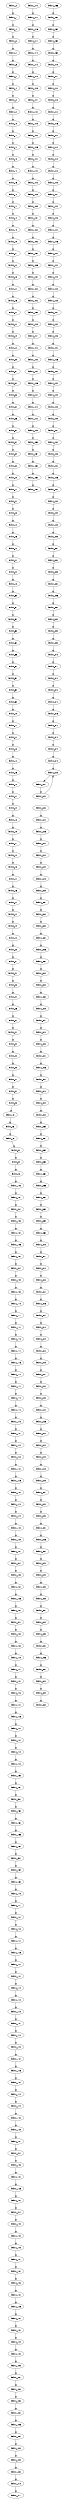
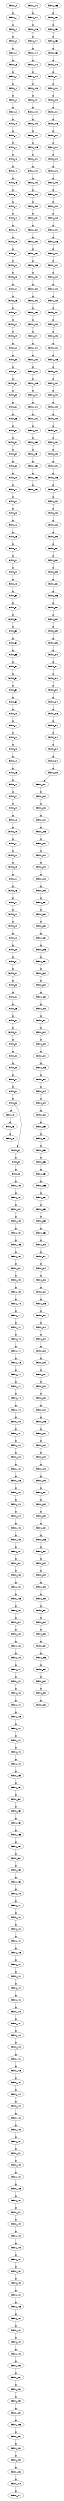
edge "test72_322" -> "test72_320": now "test72_322" -> "test72_323"
edge "test72_96" -> "test72_97": now "test72_93" -> "test72_97"
